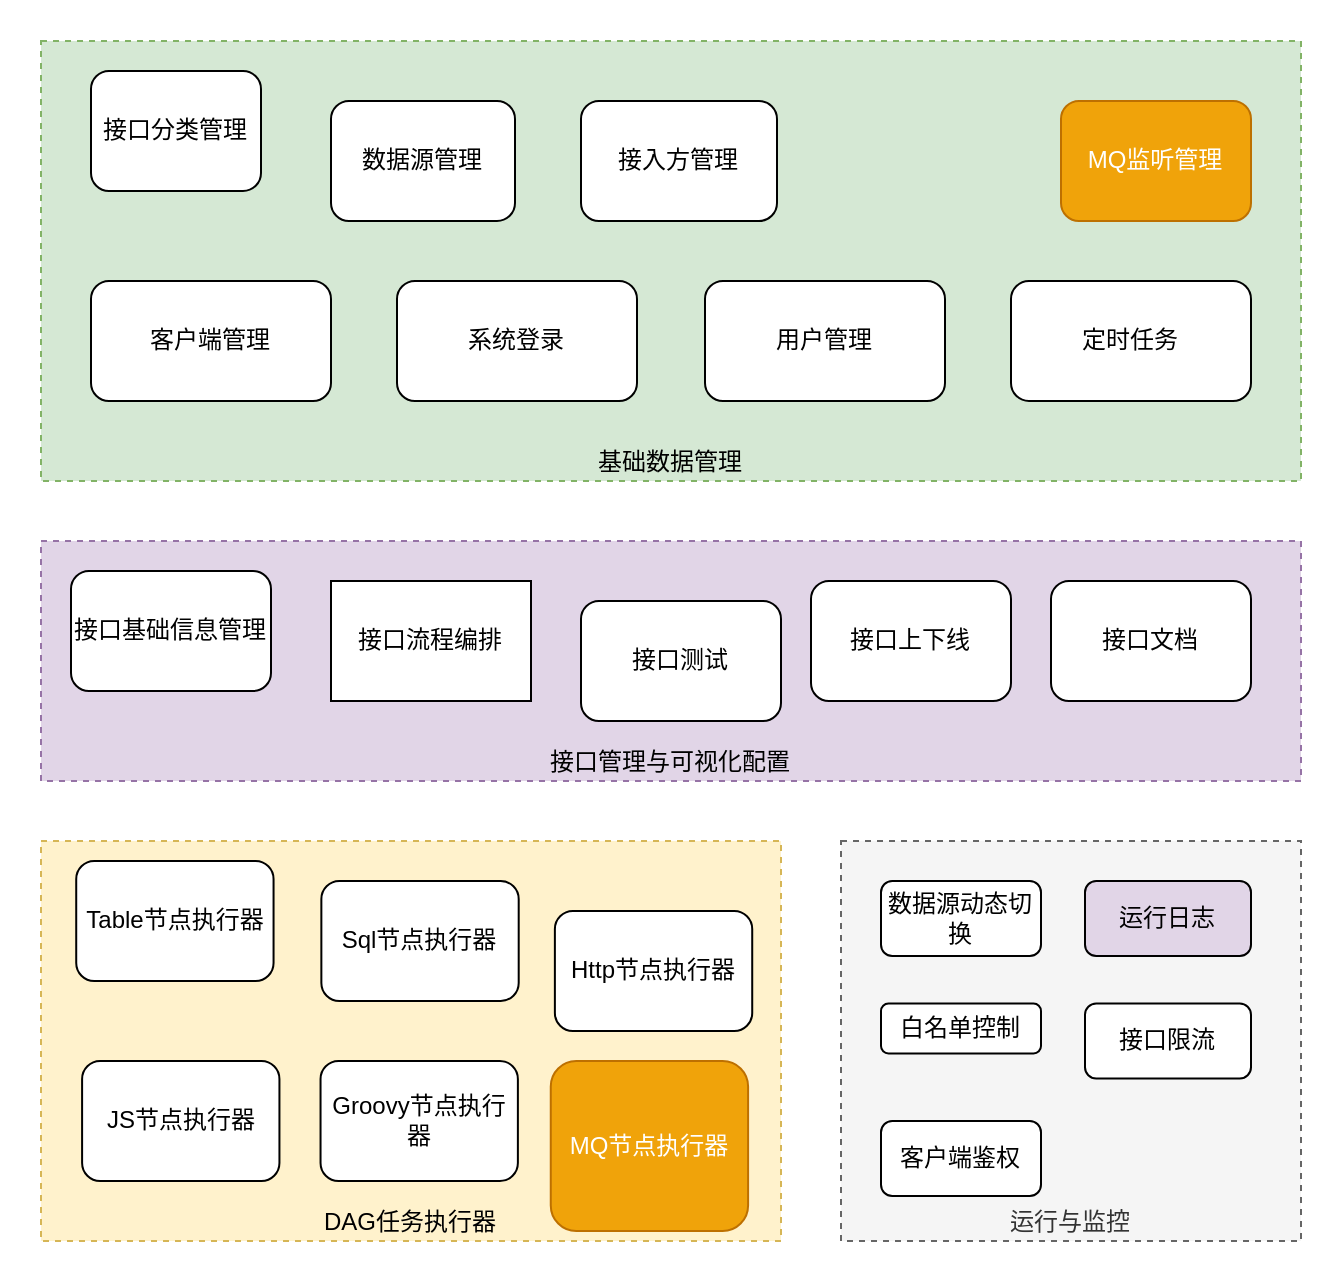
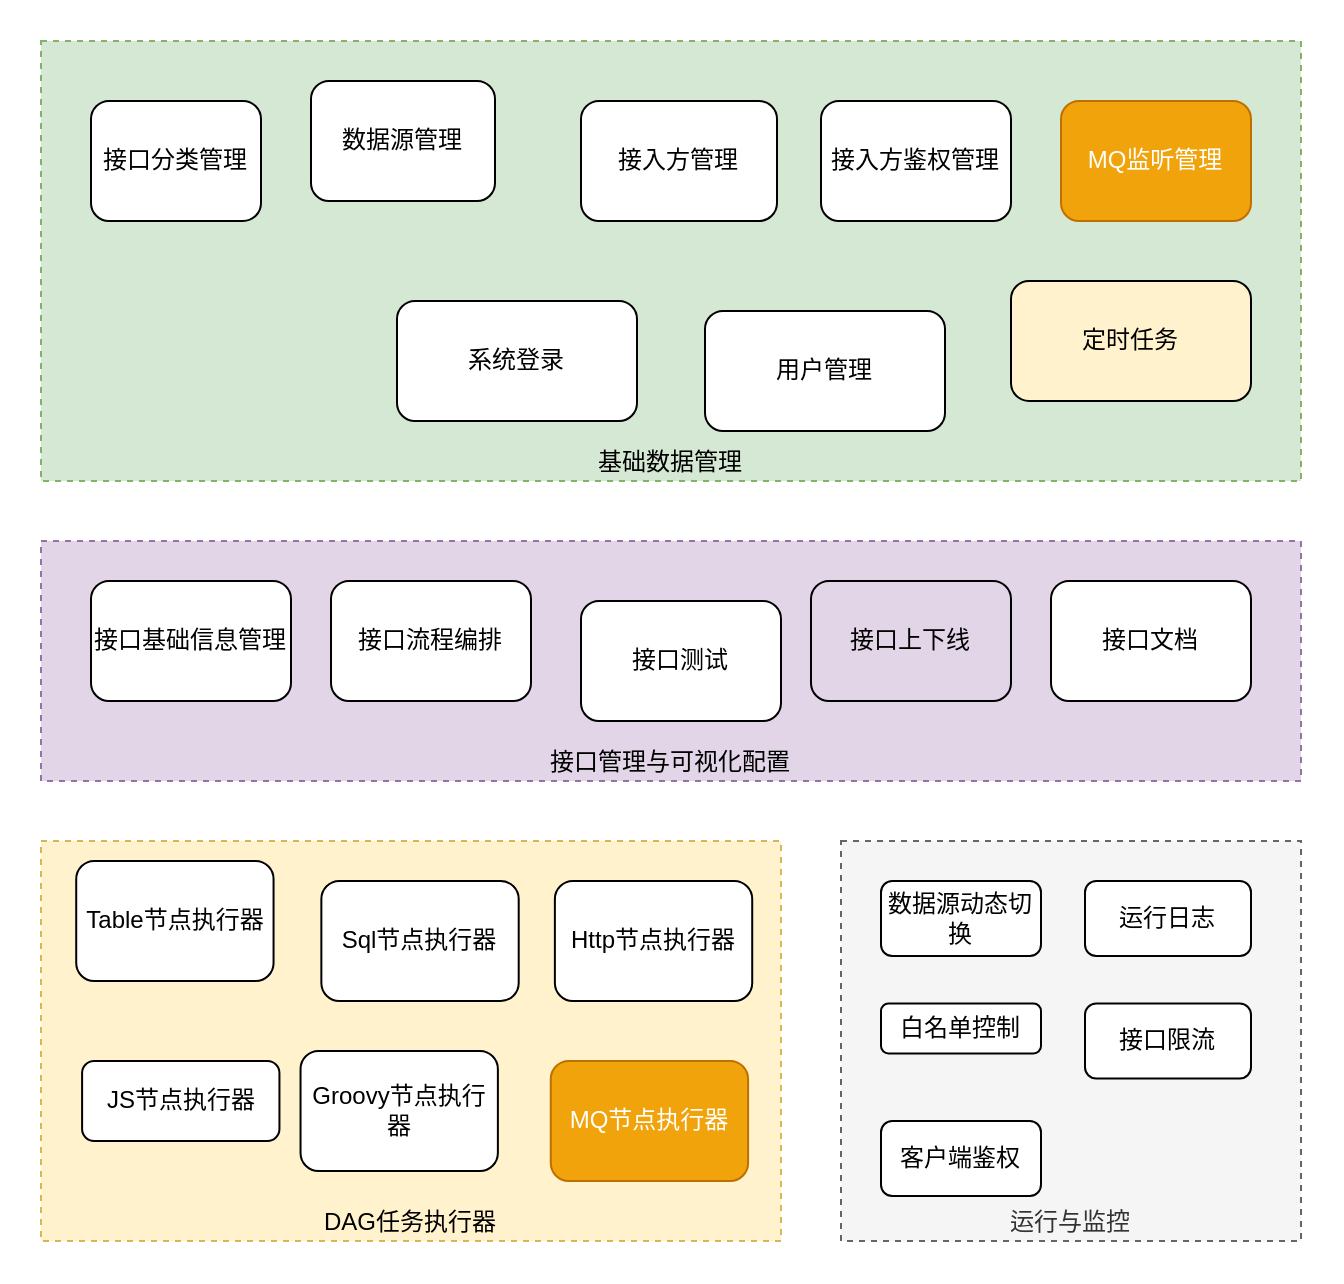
node "接口分类管理": moved (176, 131) -> (176, 161)
node "数据源管理": moved (423, 161) -> (403, 141)
node "接入方鉴权管理": added
node "客户端管理": removed
node "系统登录": moved (517, 341) -> (517, 361)
node "用户管理": moved (825, 341) -> (825, 371)
node "定时任务": fillcolor #ffffff -> #fff2cc
node "接口基础信息管理": moved (171, 631) -> (191, 641)
node "接口流程编排": shape rectangle -> rounded rectangle
node "接口上下线": fillcolor #ffffff -> #e1d5e7
node "运行日志": fillcolor #e1d5e7 -> #ffffff
node "Http节点执行器": moved (654, 971) -> (654, 941)
node "JS节点执行器": size 197x120 -> 197x80
node "Groovy节点执行器": moved (419, 1121) -> (399, 1111)
node "MQ节点执行器": size 197x170 -> 197x120
